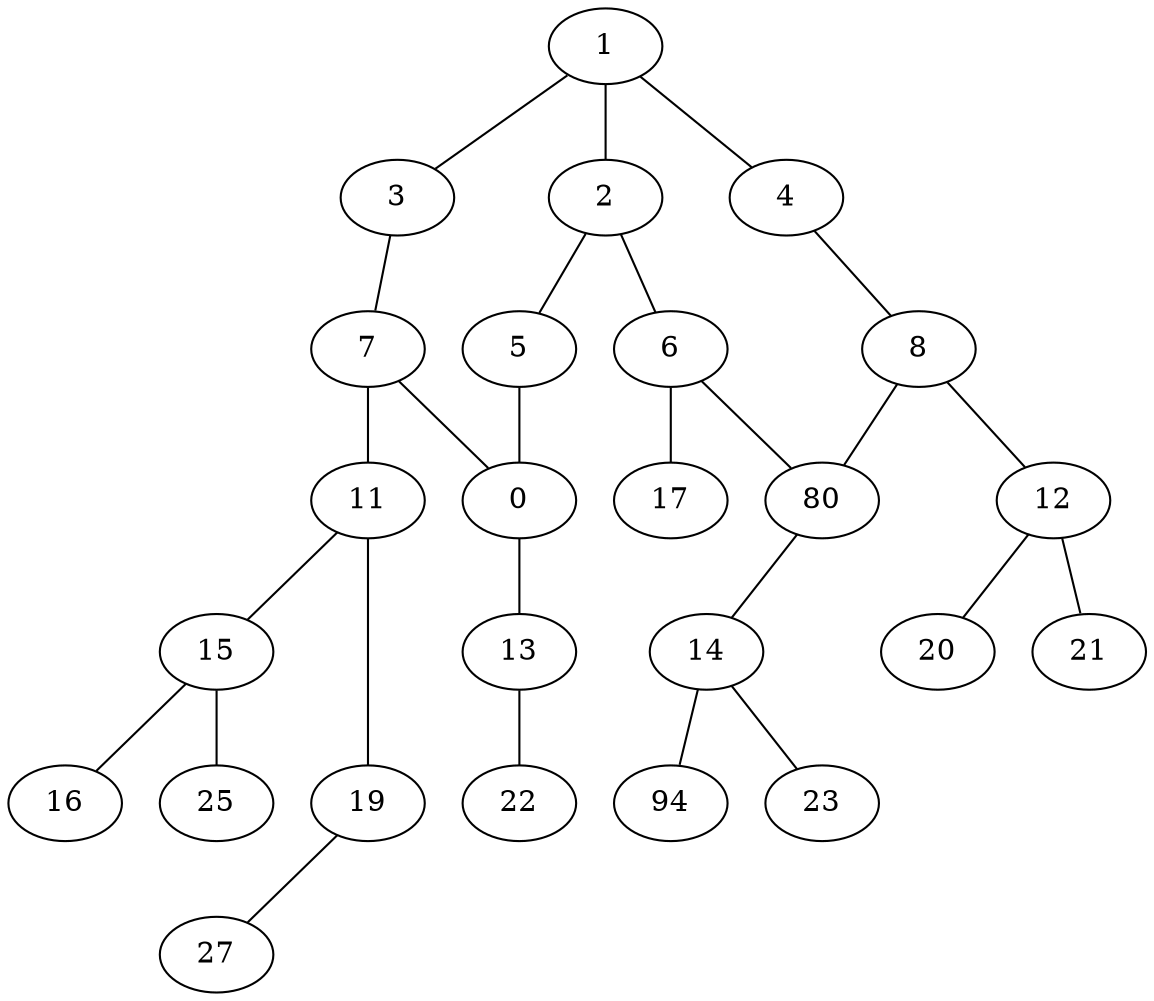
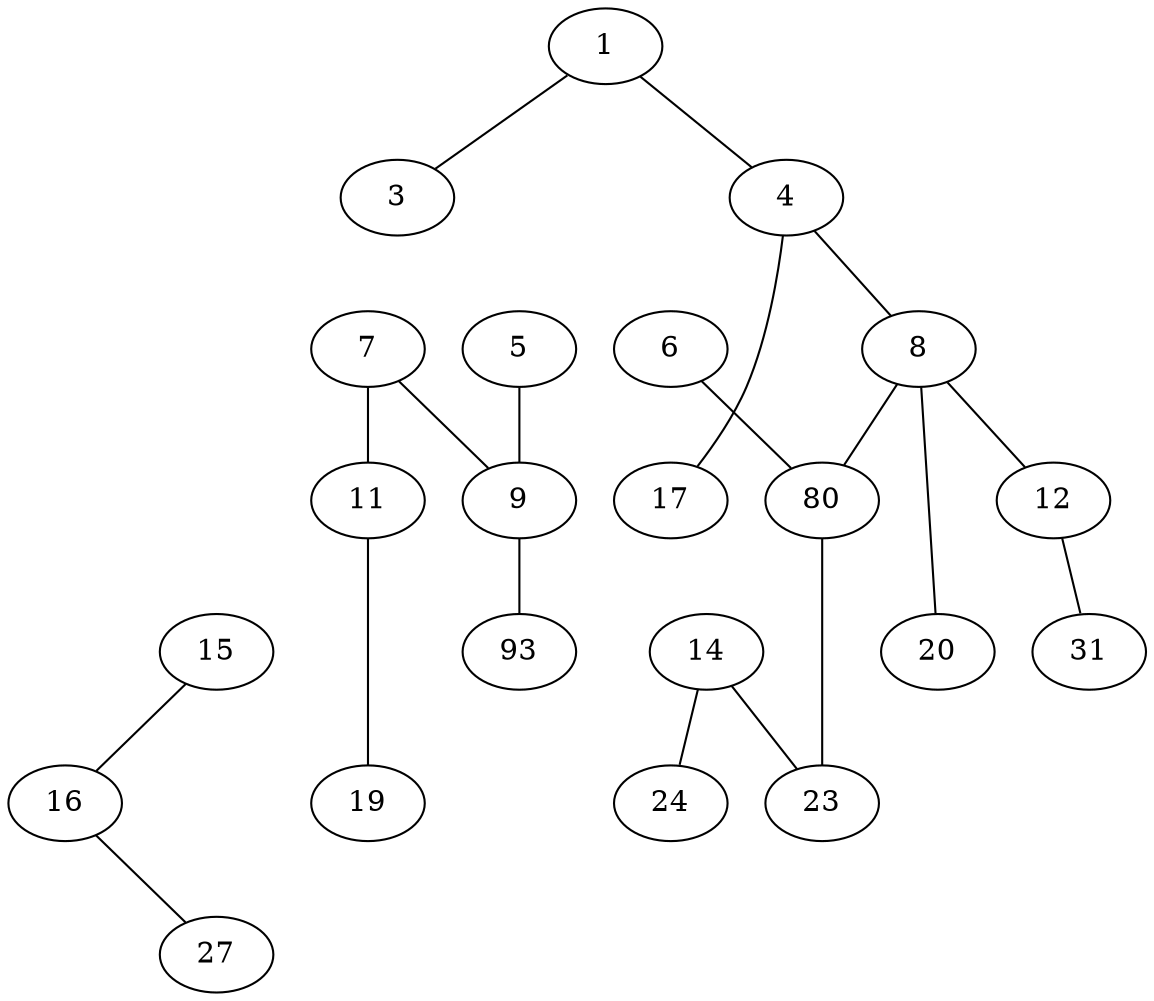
node "2": removed
edge "3" -- "7": removed
edge "6" -- "17": now "4" -- "17"
node "0": label "0" -> "9"
edge "11" -- "15": removed
edge "80" -- "14": now "80" -- "23"
edge "12" -- "20": now "8" -- "20"
node "13": label "13" -> "93"
node "21": label "21" -> "31"
node "25": removed
node "22": removed
node "94": label "94" -> "24"
edge "19" -- "27": now "16" -- "27"
